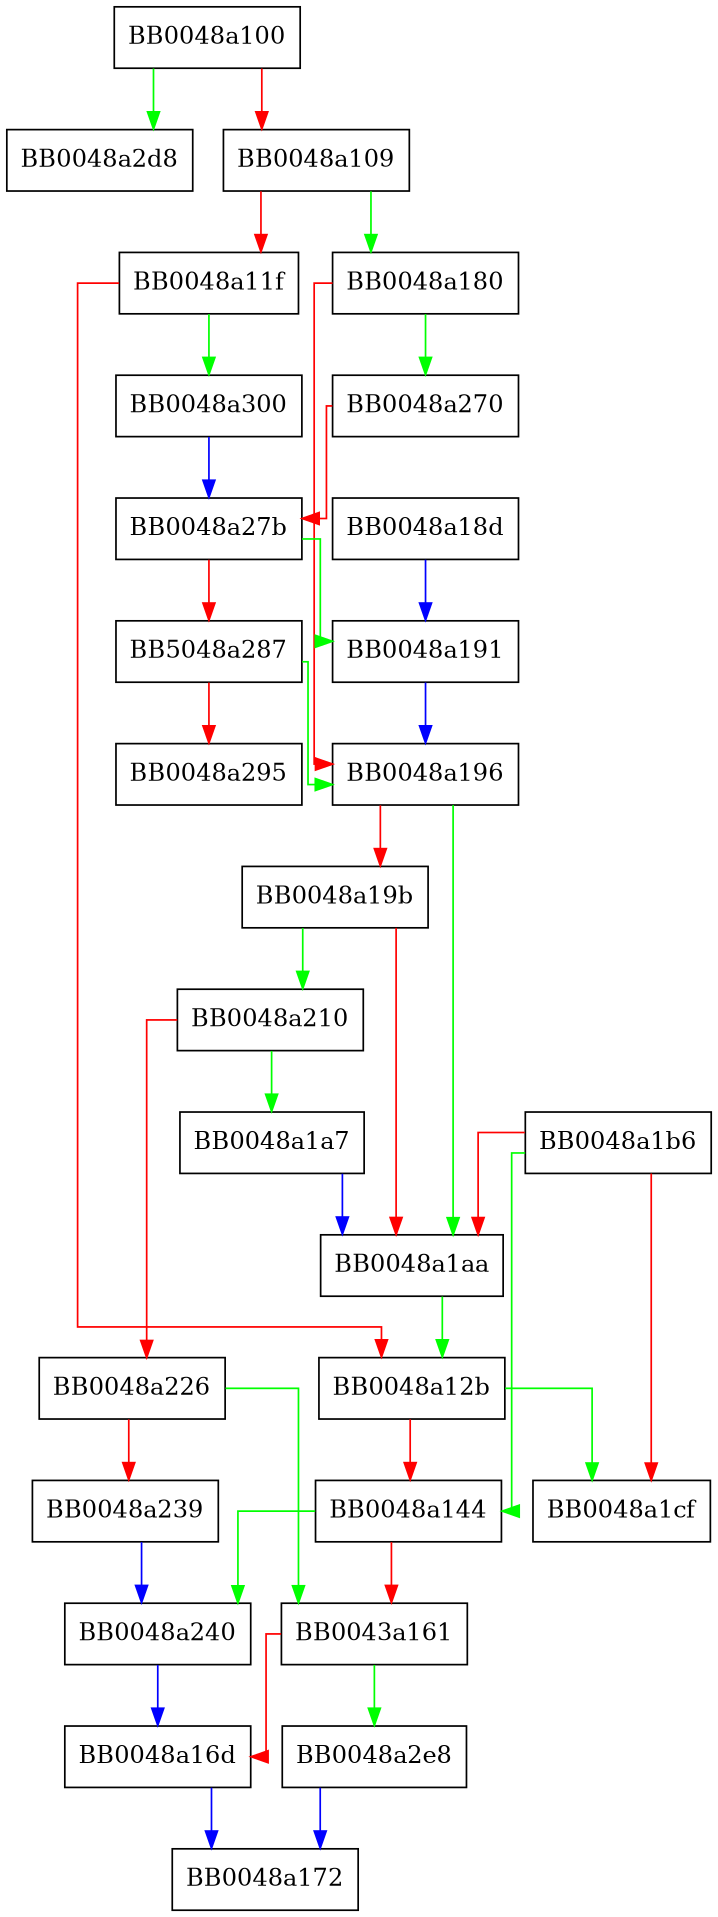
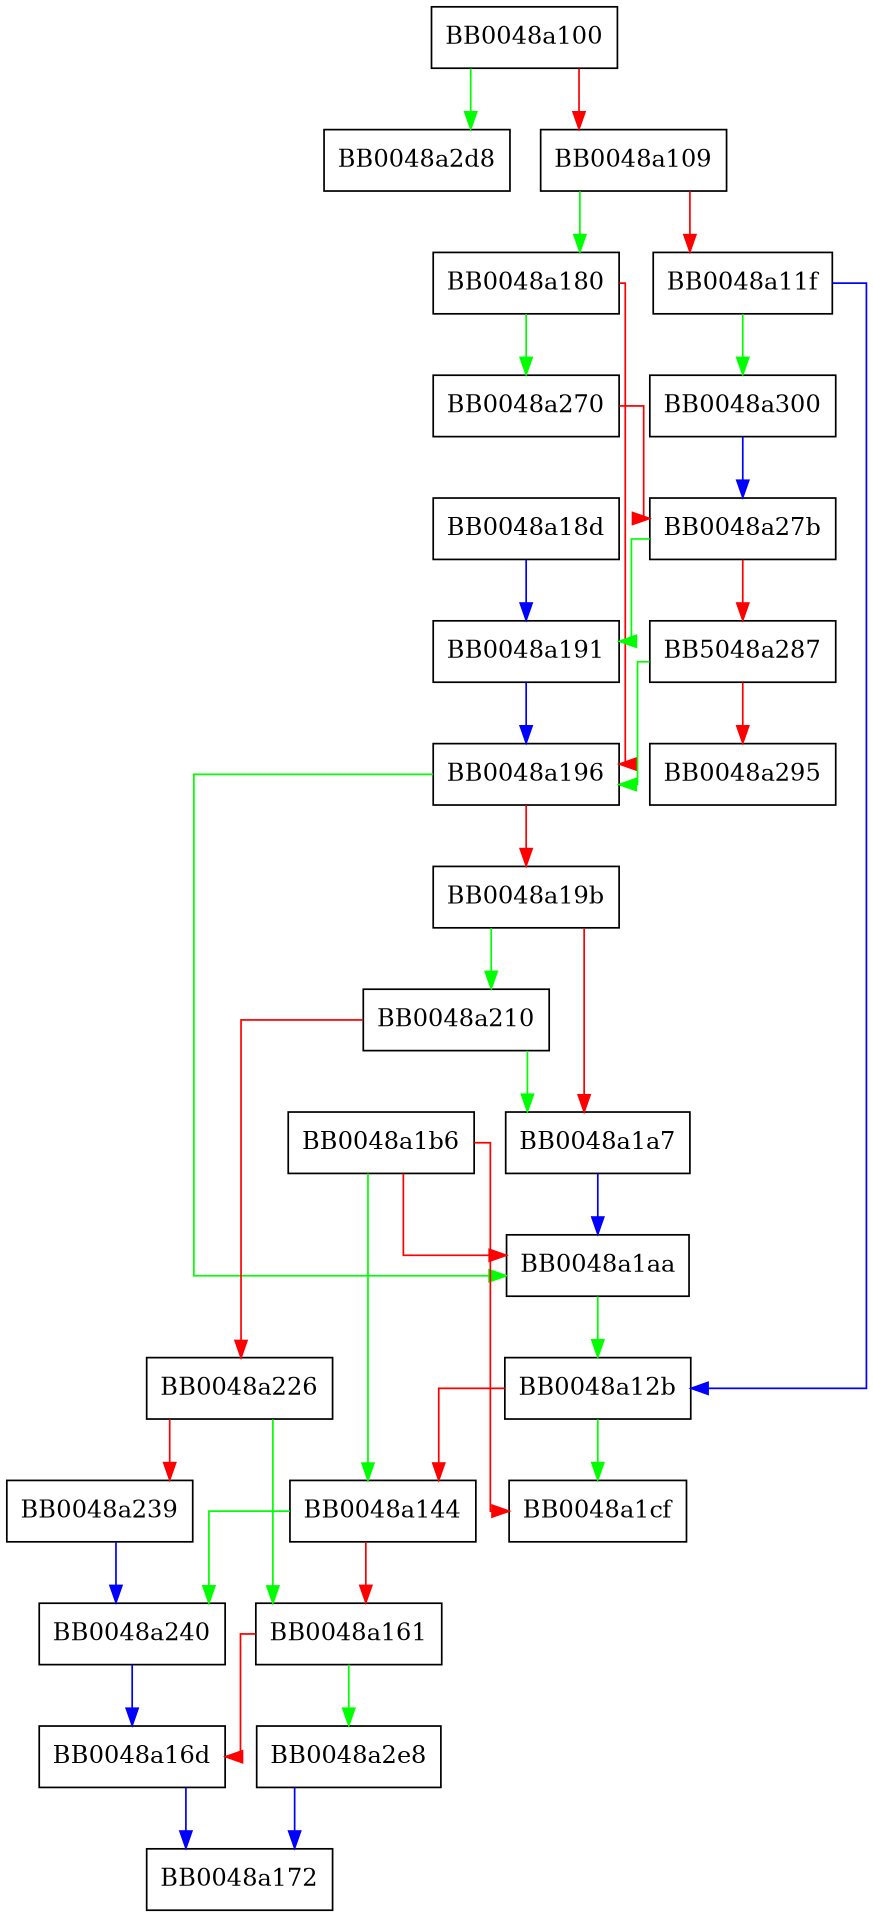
edge "BB0048a11f" -> "BB0048a12b": color red -> blue
edge "BB0048a19b" -> "BB0048a1aa": now "BB0048a19b" -> "BB0048a1a7"
node "BB0043a161": label "BB0043a161" -> "BB0048a161"
